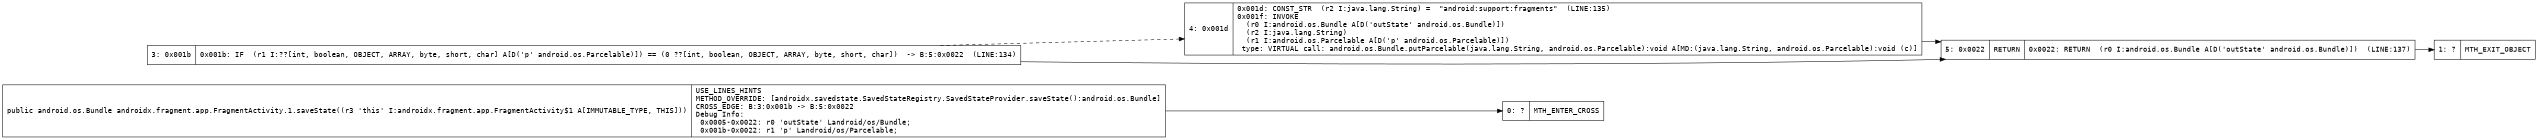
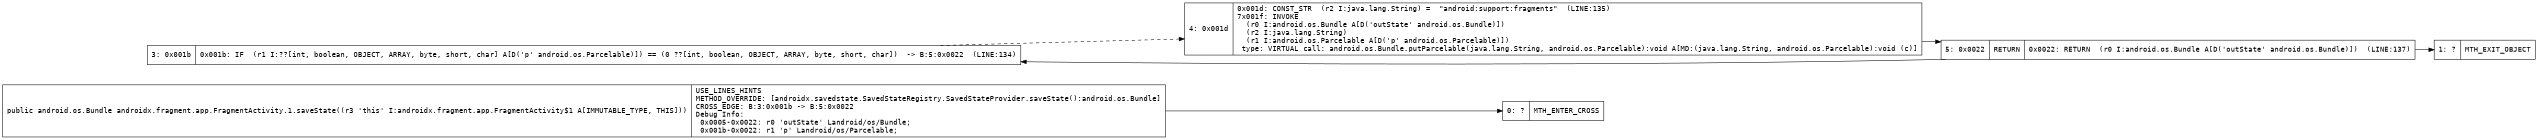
node "4: 0x001d": text "0x001f: INVOKE" -> "7x001f: INVOKE"
edge "3: 0x001b" -> "5: 0x0022": reversed
